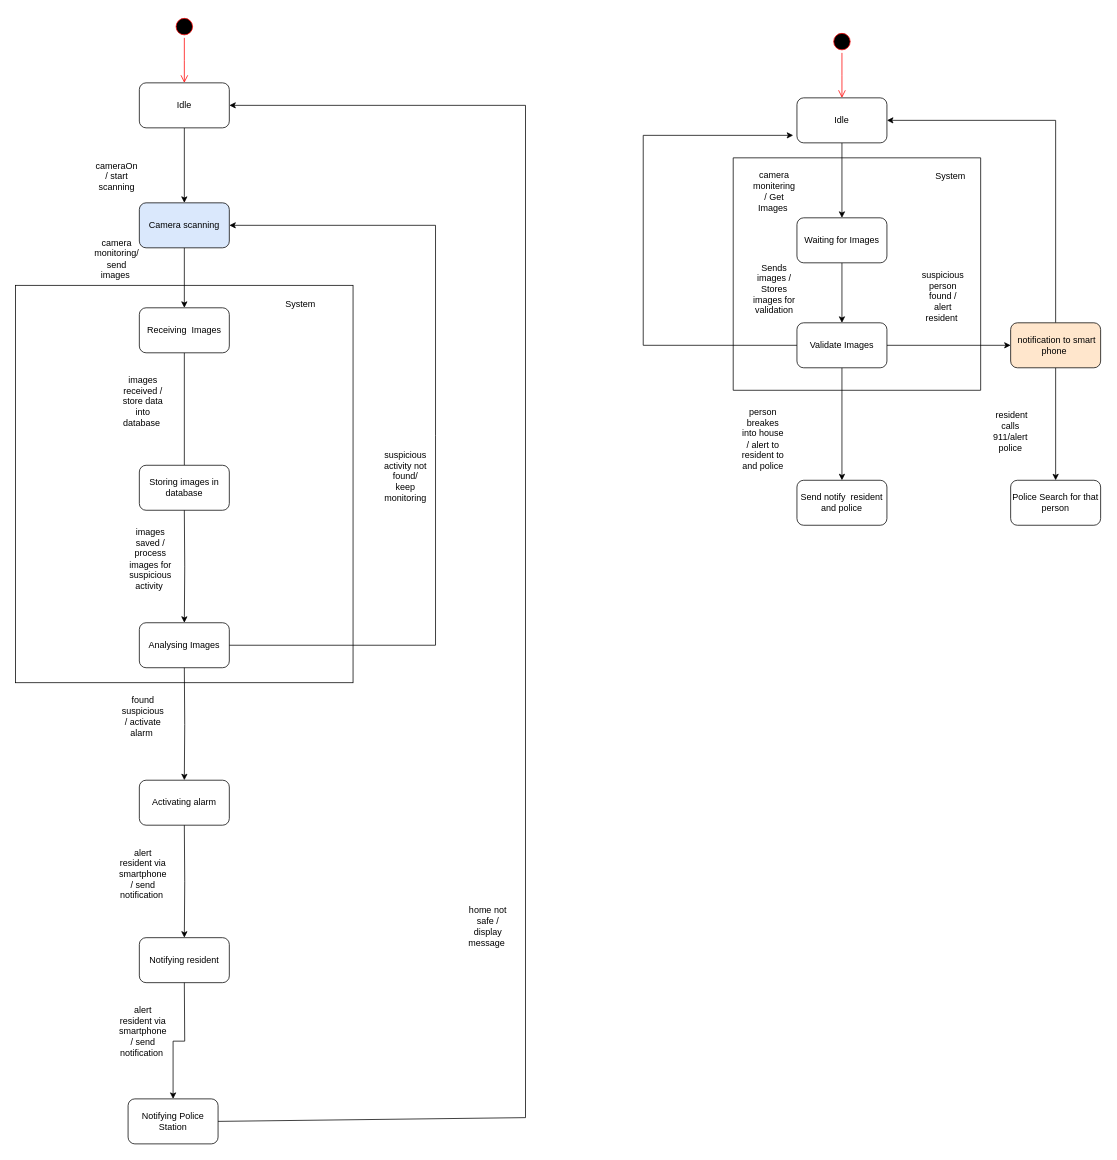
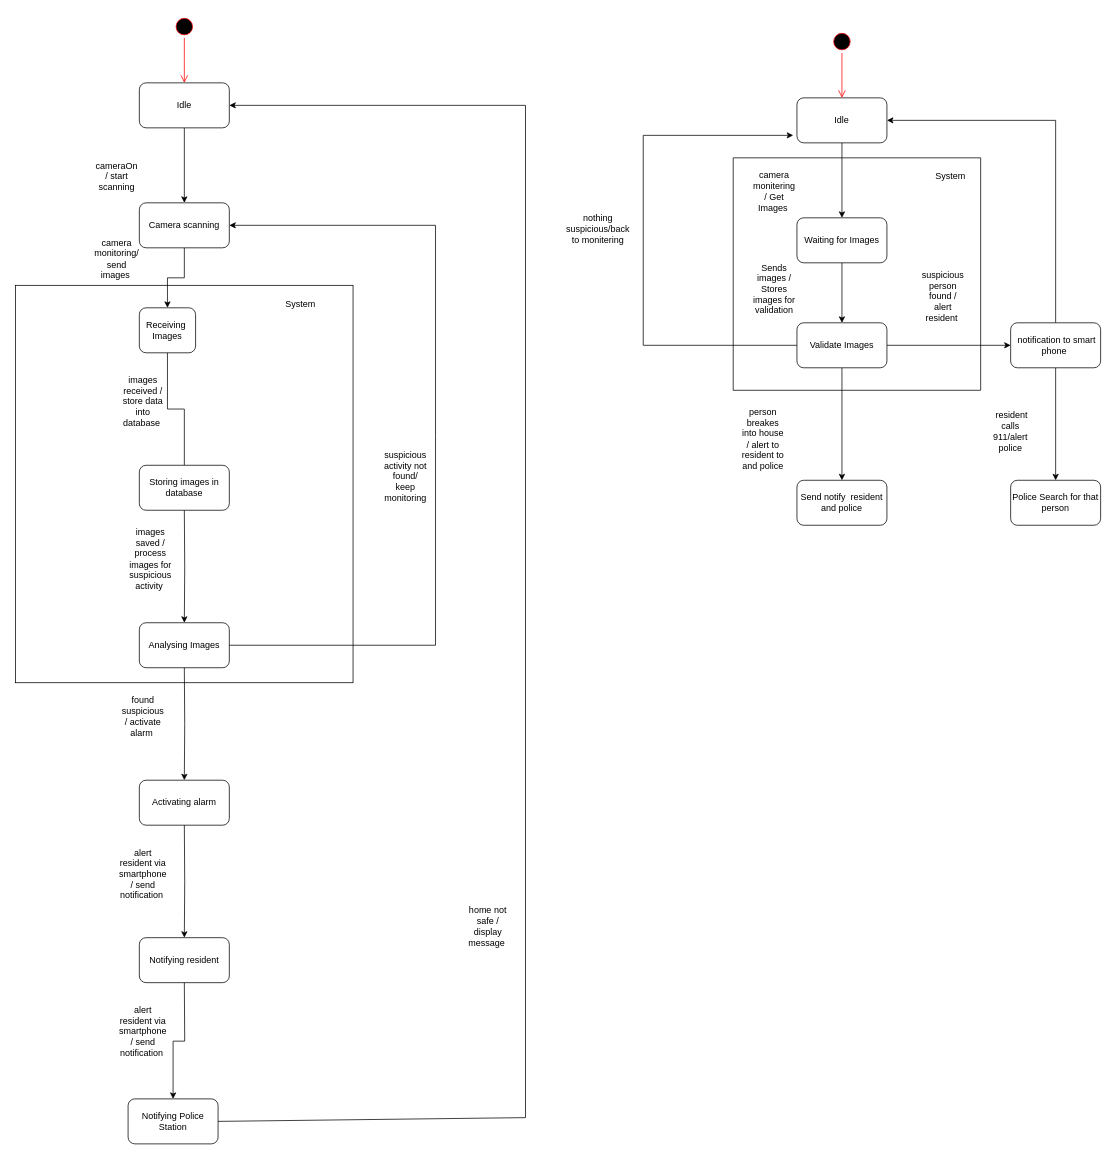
node "Camera scanning": fillcolor #dae8fc -> #ffffff
node "nothing suspicious/back to monitering": added
node "Receiving Images": size 90x45 -> 56x45
node "notification to smart phone": fillcolor #ffe6cc -> #ffffff
